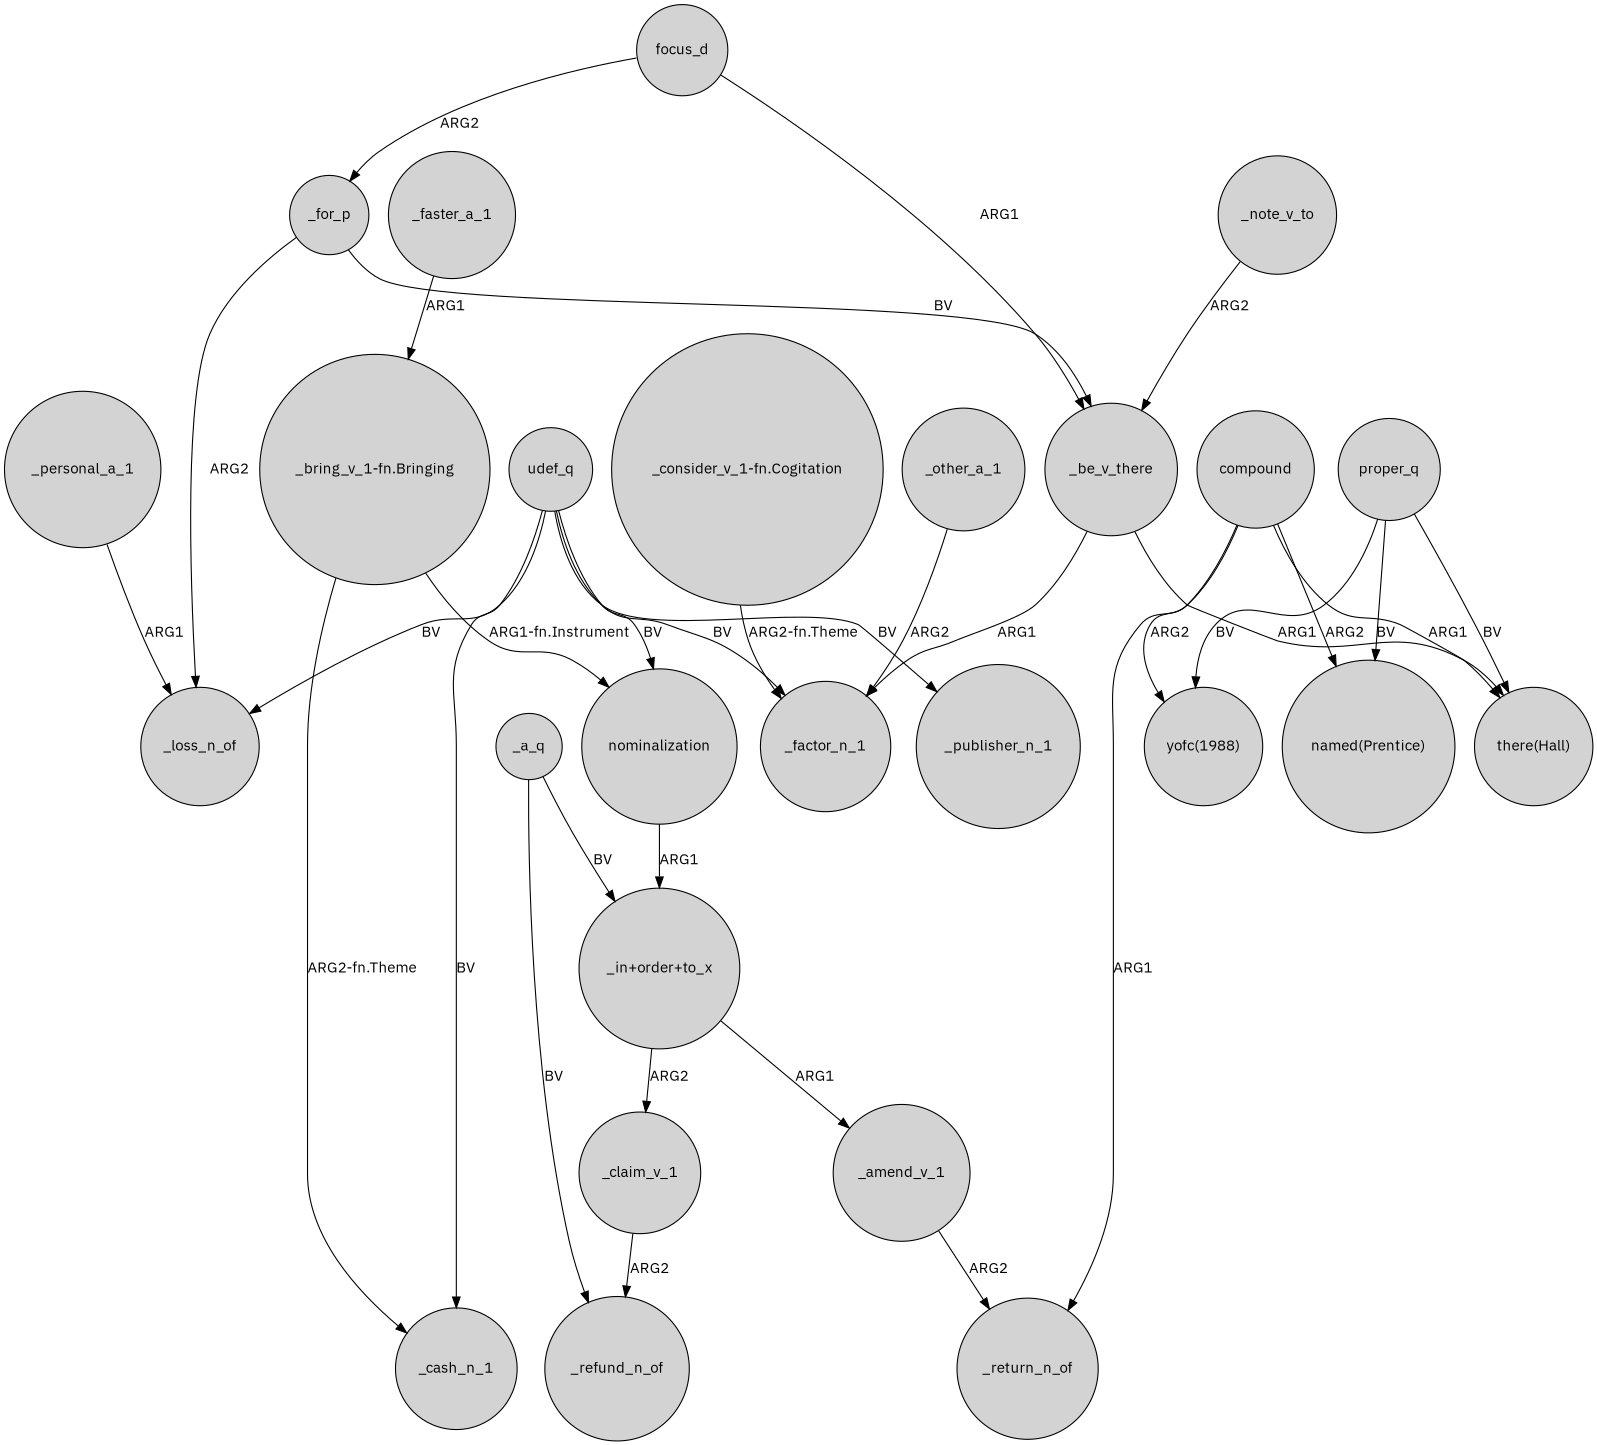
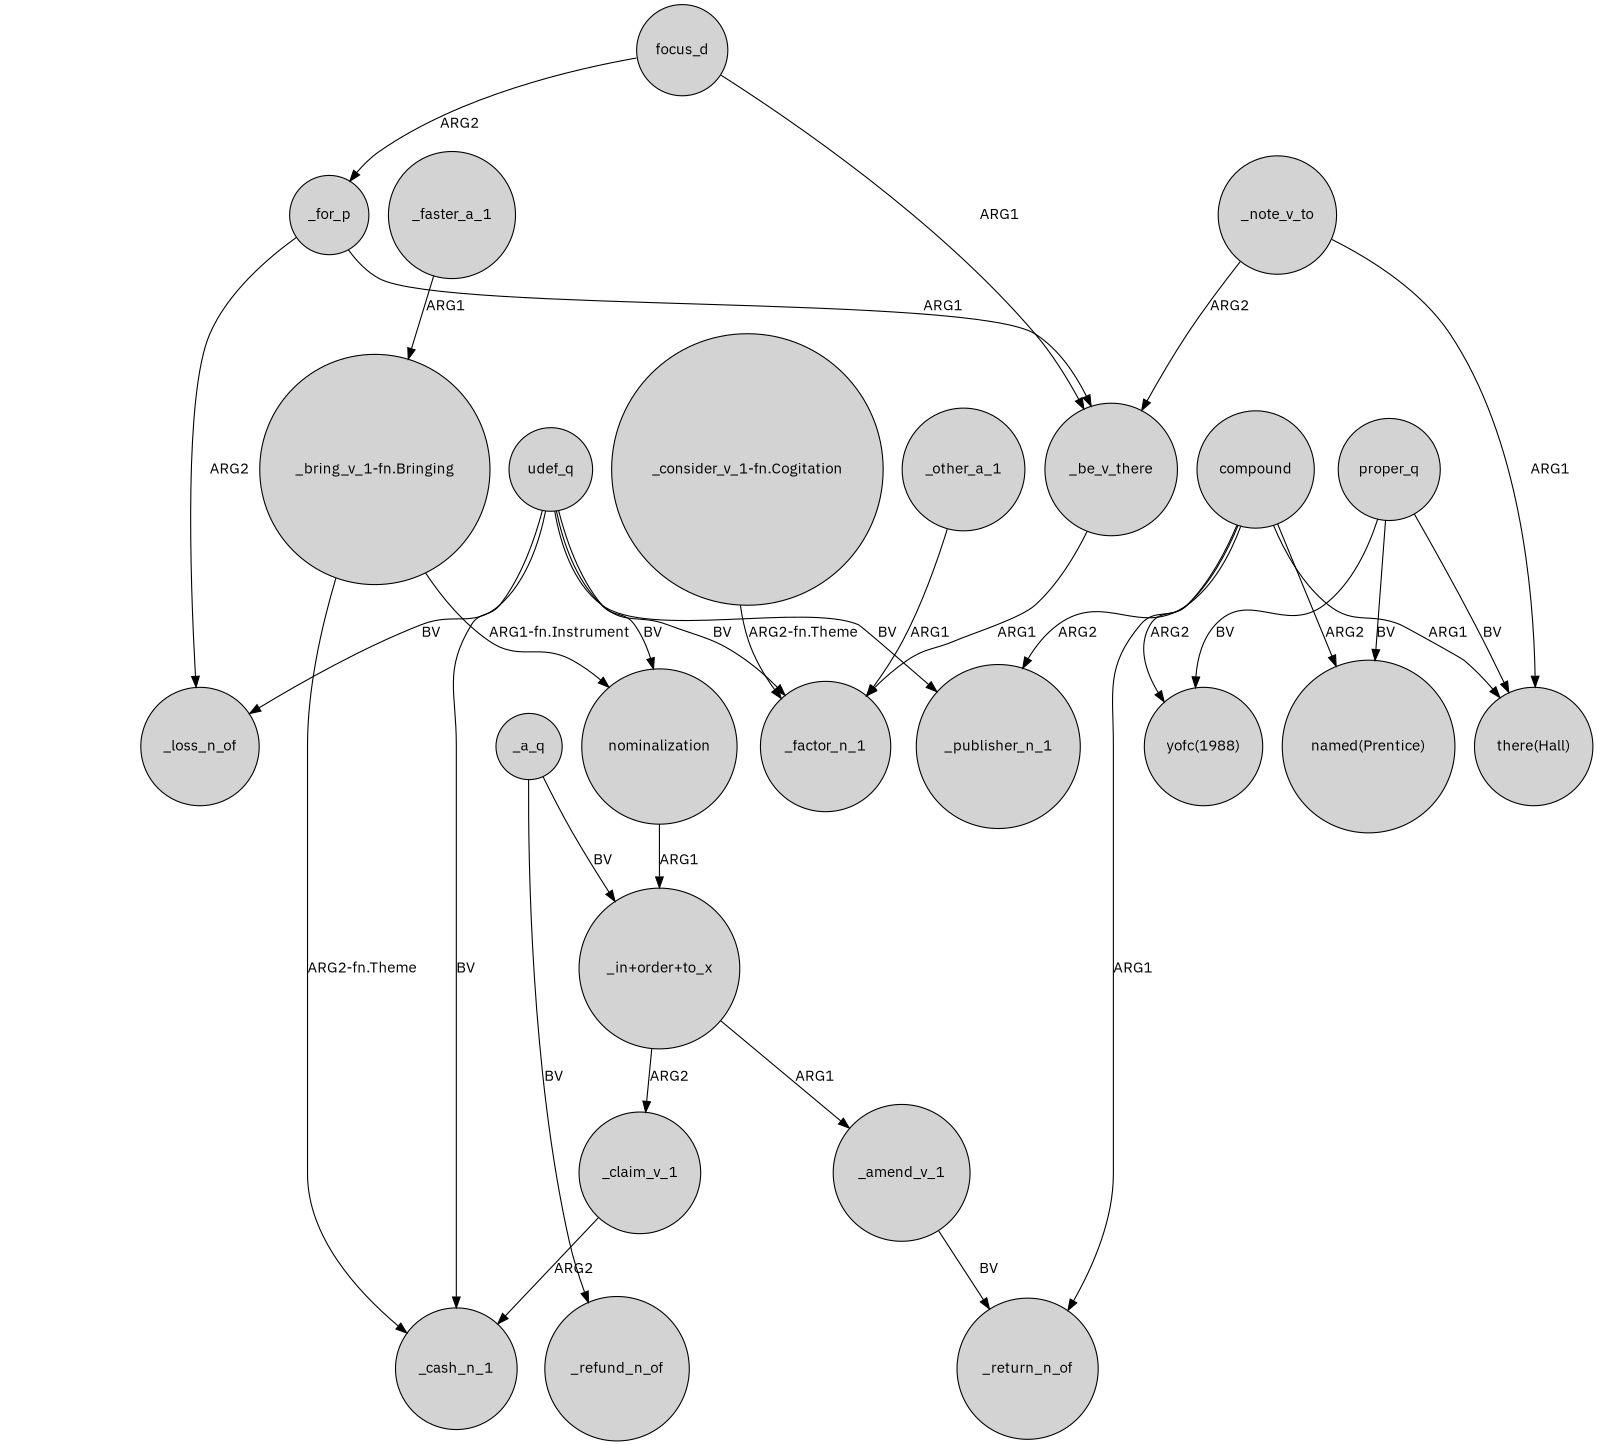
edge "_for_p" -> "_be_v_there": label "BV" -> "ARG1"
node "_personal_a_1": removed
edge "compound" -> "_publisher_n_1": added, label "ARG2"
edge "_other_a_1" -> "_factor_n_1": label "ARG2" -> "ARG1"
edge "_be_v_there" -> "there(Hall)": now "_note_v_to" -> "there(Hall)"
edge "_claim_v_1" -> "_refund_n_of": now "_claim_v_1" -> "_cash_n_1"
edge "_amend_v_1" -> "_return_n_of": label "ARG2" -> "BV"
